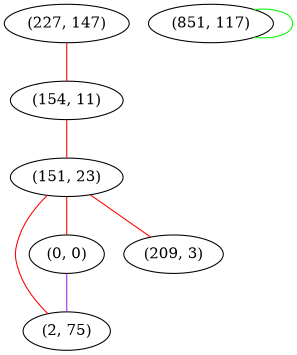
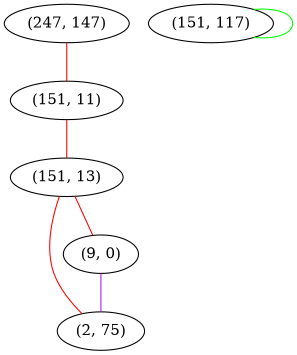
node "(227, 147)": label "(227, 147)" -> "(247, 147)"
node "(851, 117)": label "(851, 117)" -> "(151, 117)"
node "(154, 11)": label "(154, 11)" -> "(151, 11)"
node "(151, 23)": label "(151, 23)" -> "(151, 13)"
node "(0, 0)": label "(0, 0)" -> "(9, 0)"
node "(209, 3)": removed
